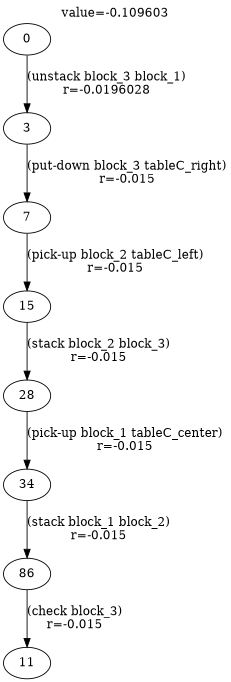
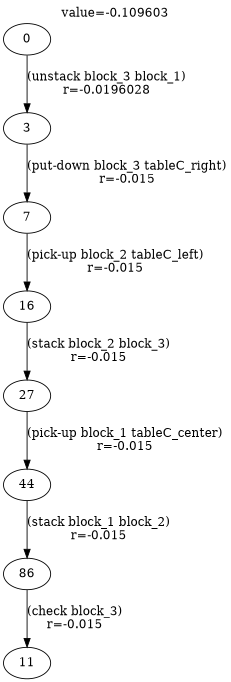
node "15": label "15" -> "16"
node "28": label "28" -> "27"
node "34": label "34" -> "44"
